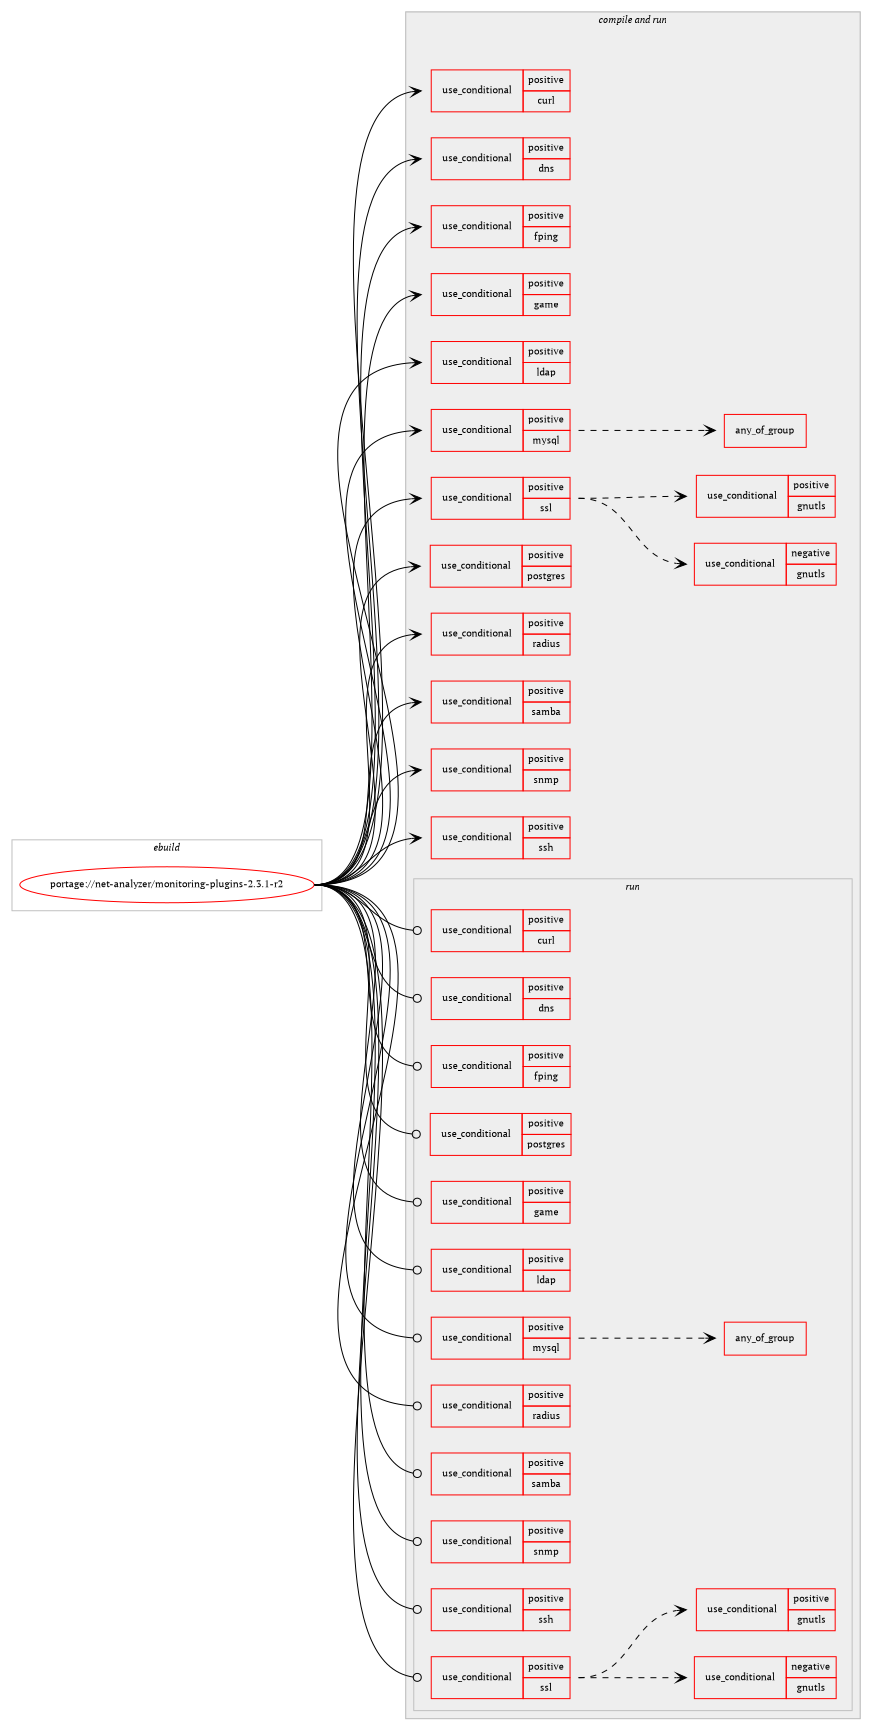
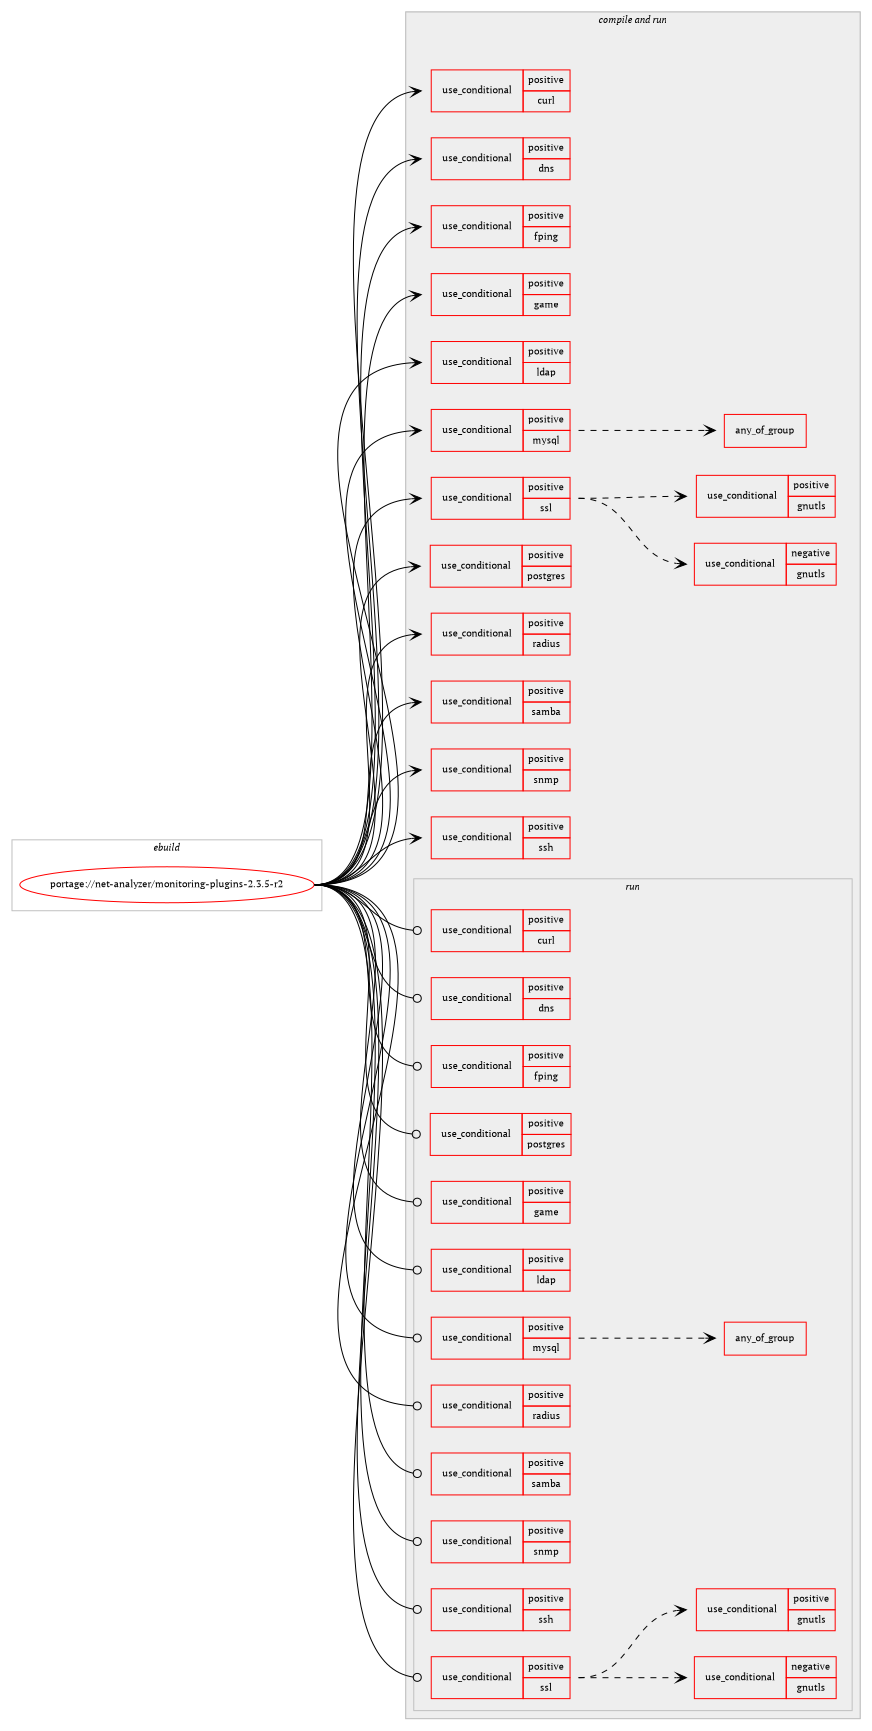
node "portage://net-analyzer/monitoring-plugins-2.3.1-r2": label "portage://net-analyzer/monitoring-plugins-2.3.1-r2" -> "portage://net-analyzer/monitoring-plugins-2.3.5-r2"
